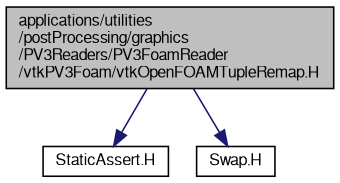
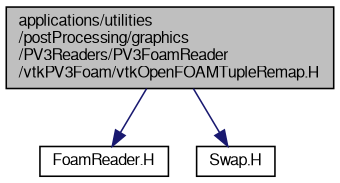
node "StaticAssert.H": label "StaticAssert.H" -> "FoamReader.H"
